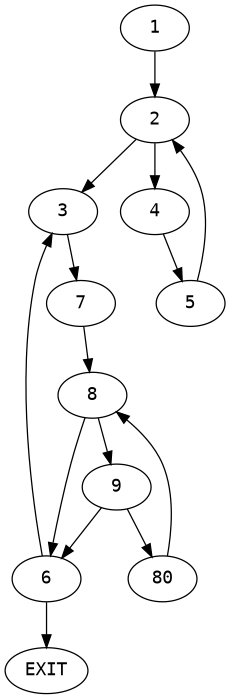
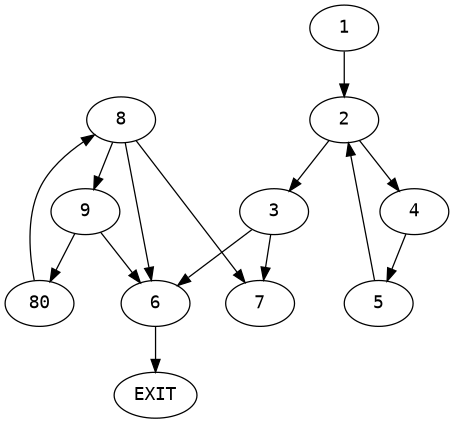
edge "7" -> "8": reversed
edge "6" -> "3": reversed
